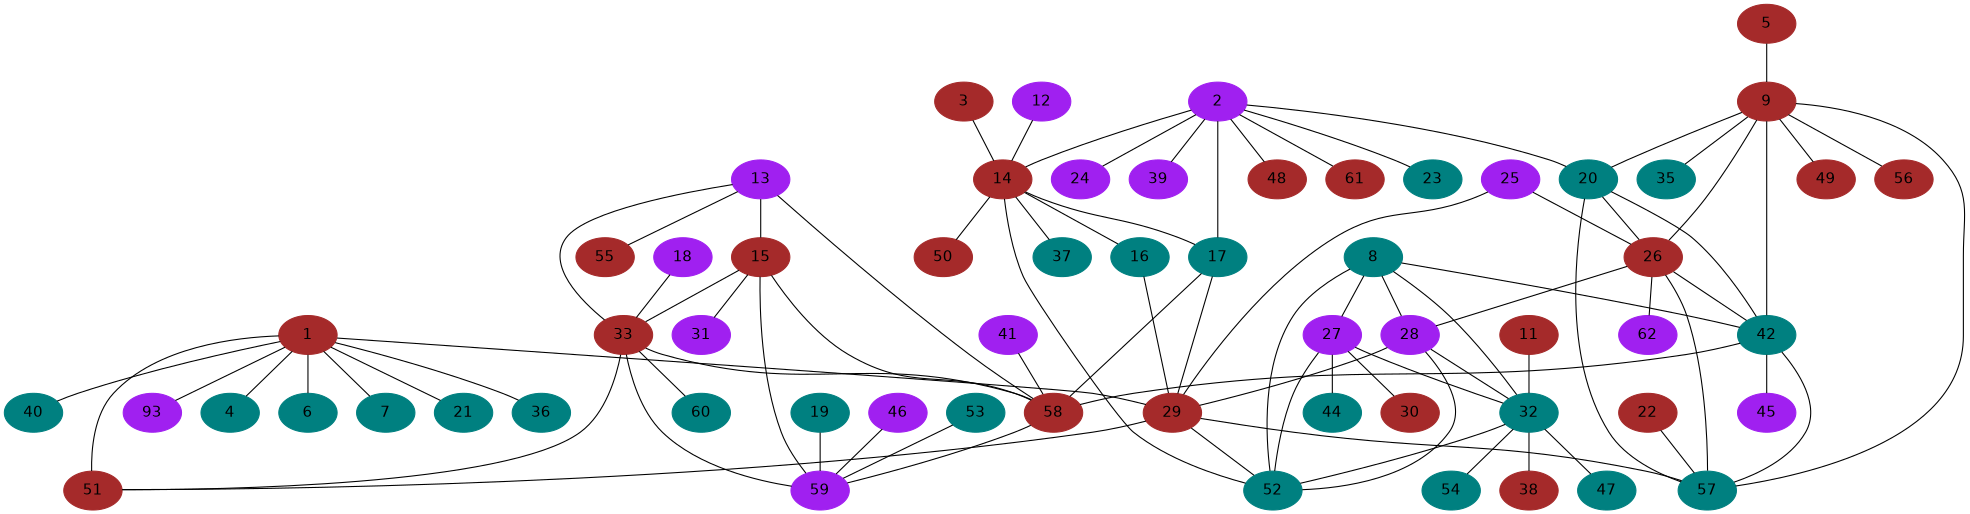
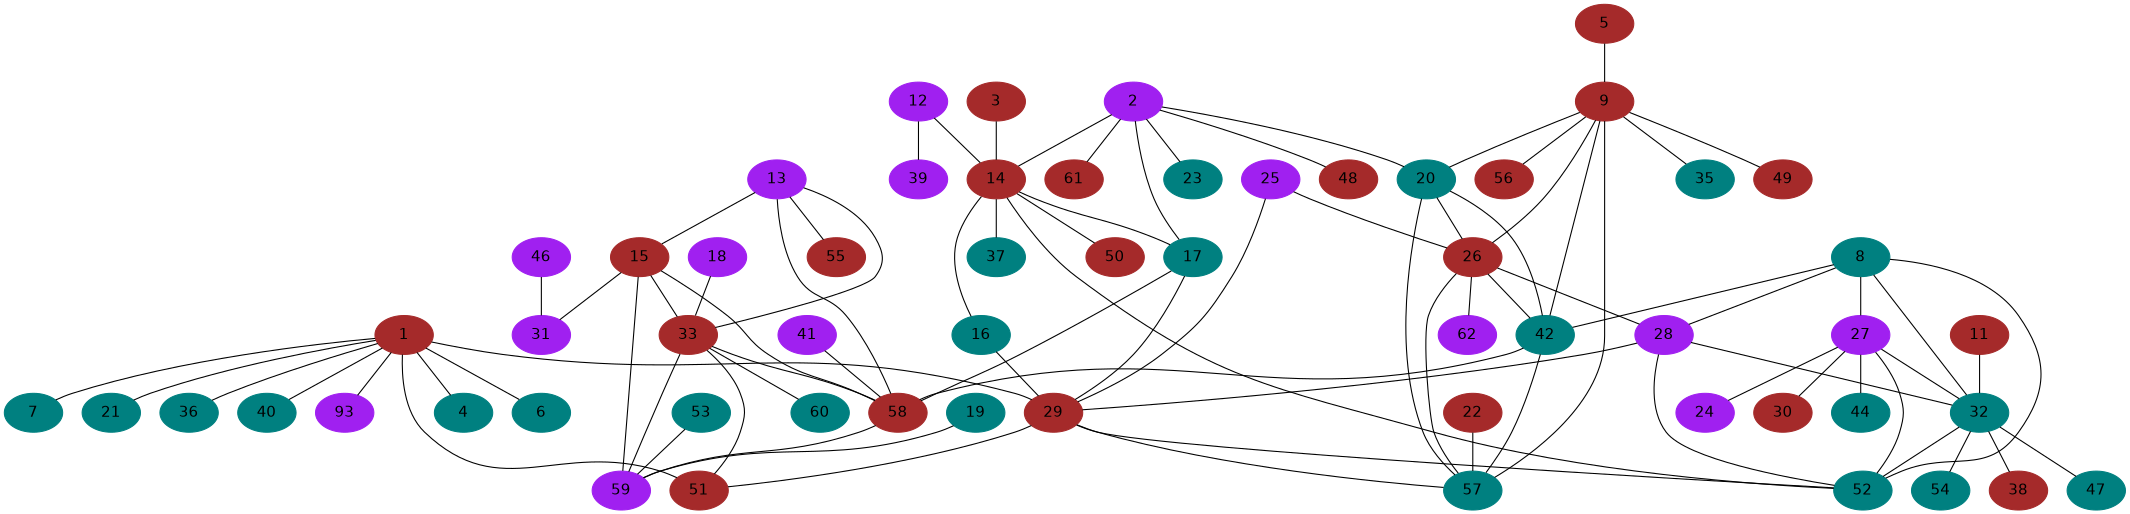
edge "2" -- "24": now "27" -- "24"
edge "2" -- "39": now "12" -- "39"
node "45": removed
edge "46" -- "59": now "46" -- "31"
